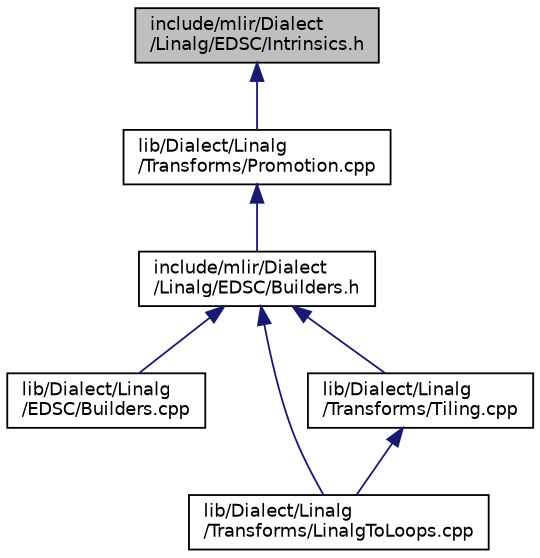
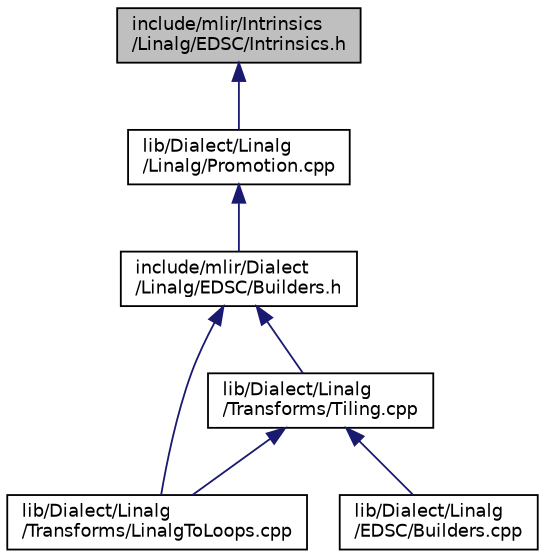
node "include/mlir/Dialect /Linalg/EDSC/Intrinsics.h": label "include/mlir/Dialect /Linalg/EDSC/Intrinsics.h" -> "include/mlir/Intrinsics /Linalg/EDSC/Intrinsics.h"
node "lib/Dialect/Linalg /Transforms/Promotion.cpp": label "lib/Dialect/Linalg /Transforms/Promotion.cpp" -> "lib/Dialect/Linalg /Linalg/Promotion.cpp"
edge "lib/Dialect/Linalg /EDSC/Builders.cpp" -> "include/mlir/Dialect /Linalg/EDSC/Builders.h": now "lib/Dialect/Linalg /EDSC/Builders.cpp" -> "lib/Dialect/Linalg /Transforms/Tiling.cpp"
